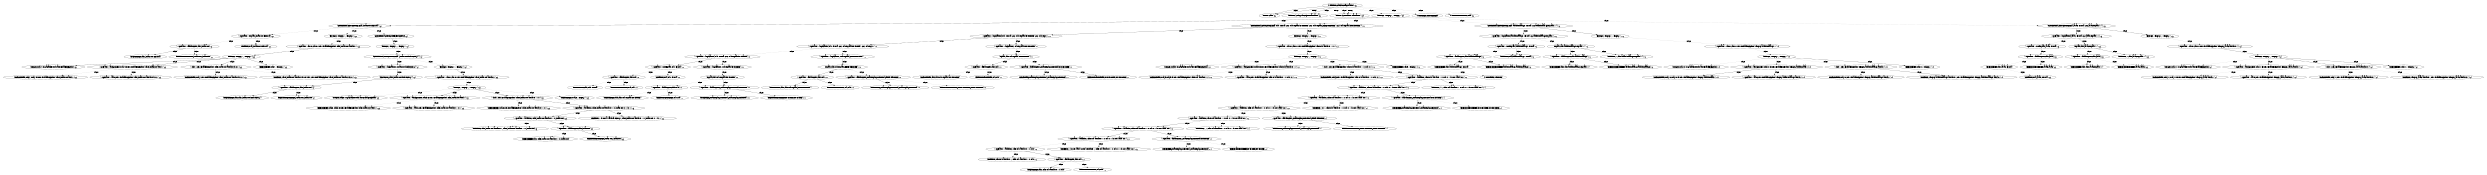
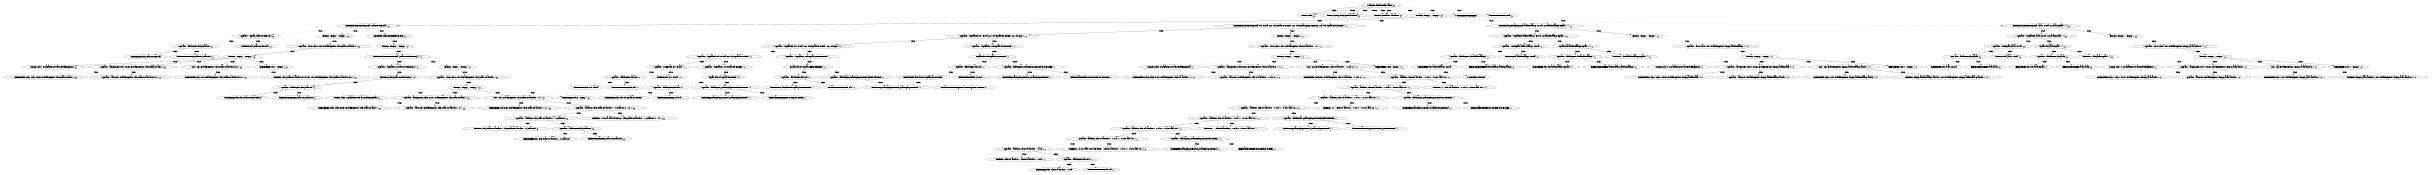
edge "(IDENTIFIER,this,javac != null)" -> "(LITERAL,null,javac != null)": now "(<operator>.notEquals,javac != null)" -> "(LITERAL,null,javac != null)"
